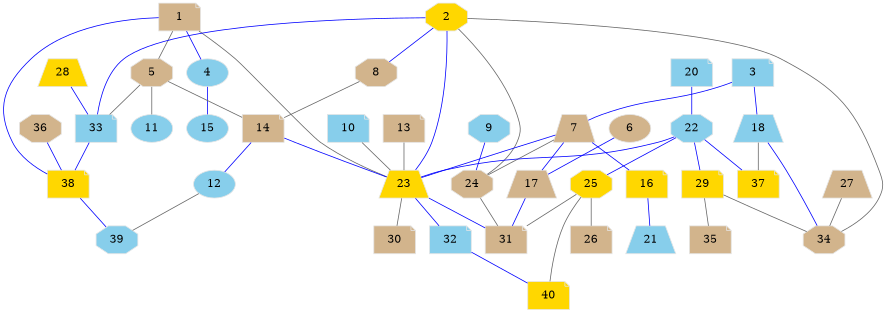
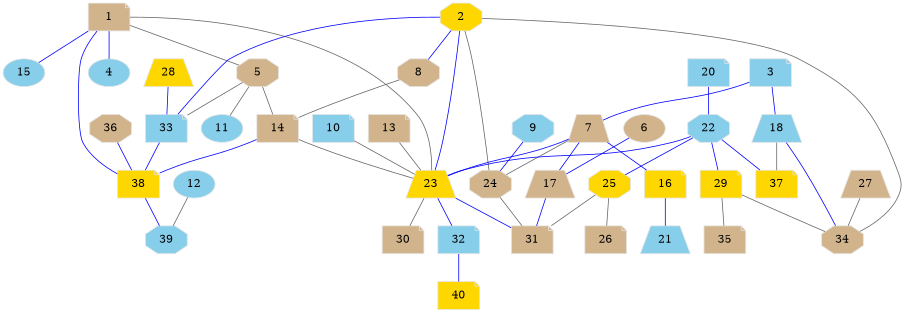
edge "4" -- "15": now "1" -- "15"
edge "14" -- "12": now "14" -- "38"
edge "14" -- "23": color blue -> gray40
edge "25" -- "40": removed
